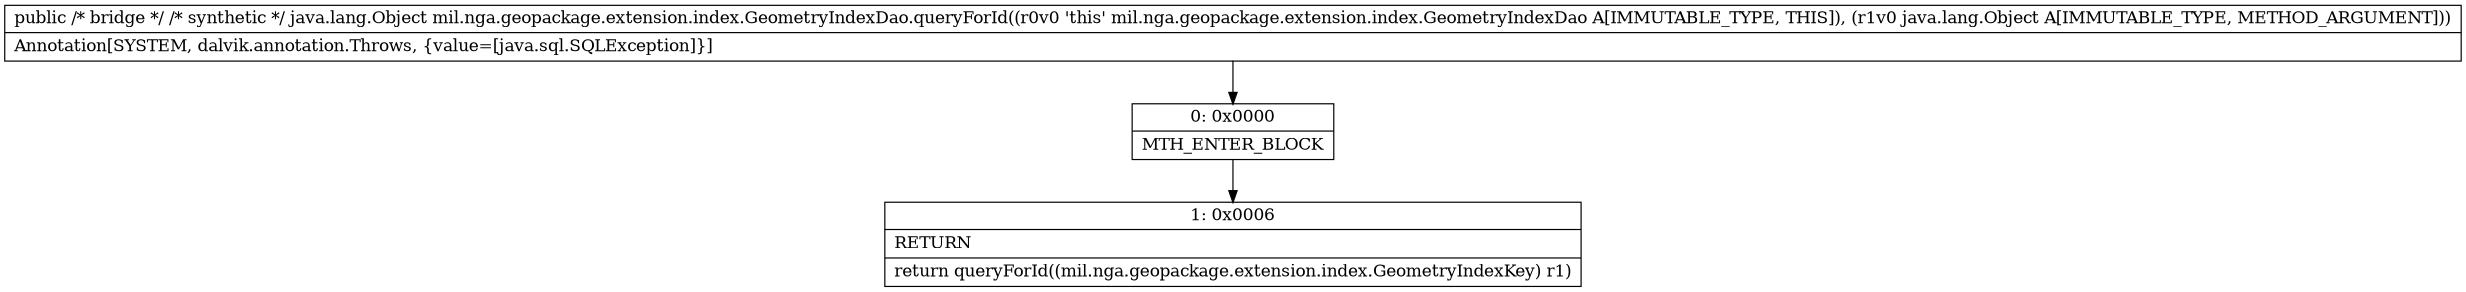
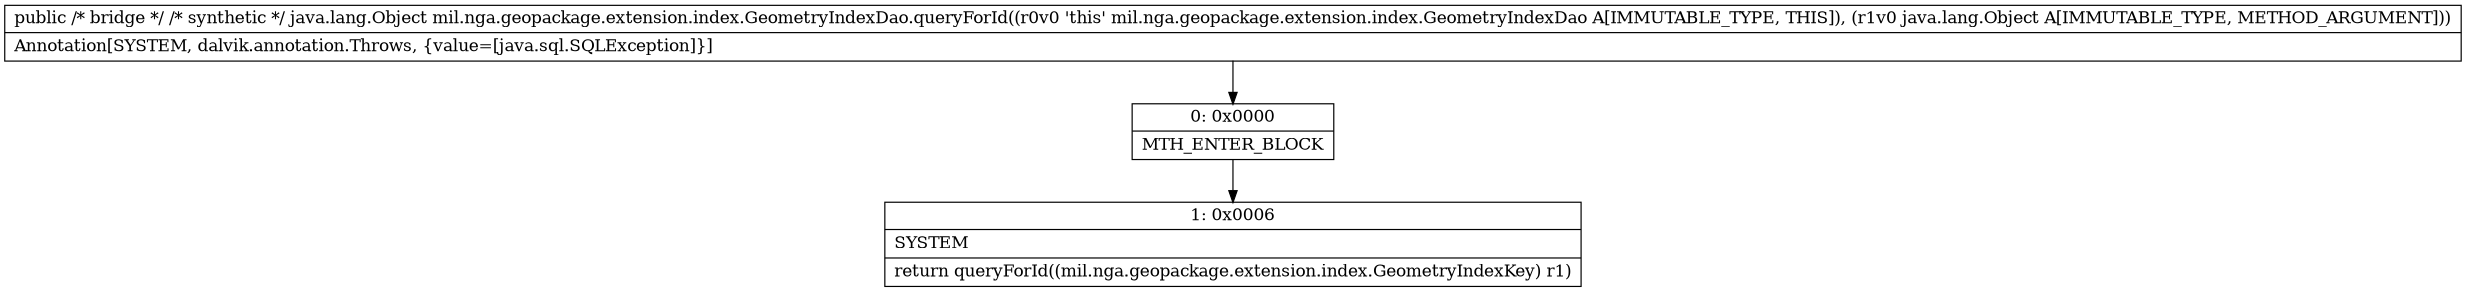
node "1: 0x0006": text "RETURN" -> "SYSTEM"
